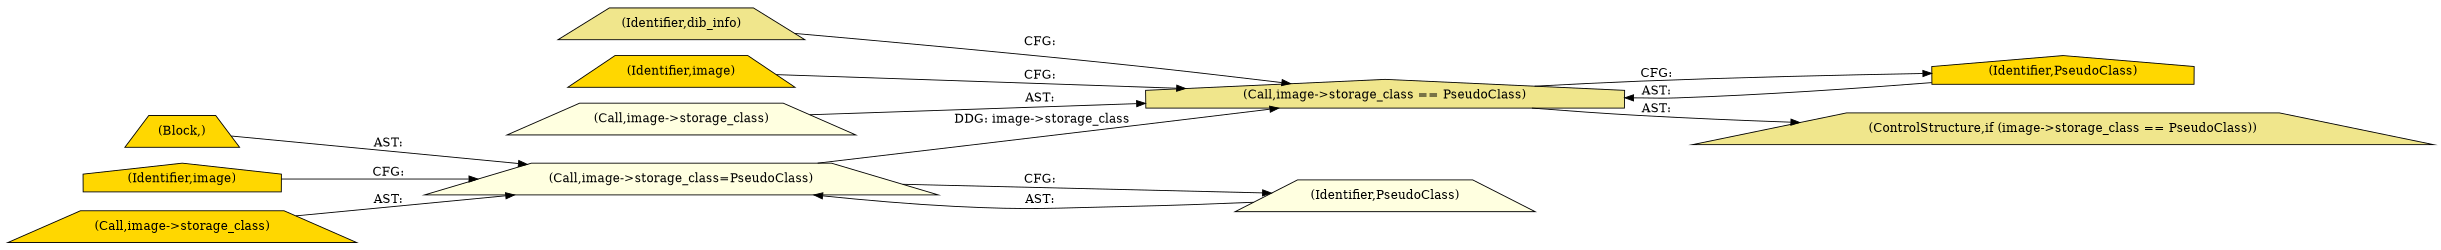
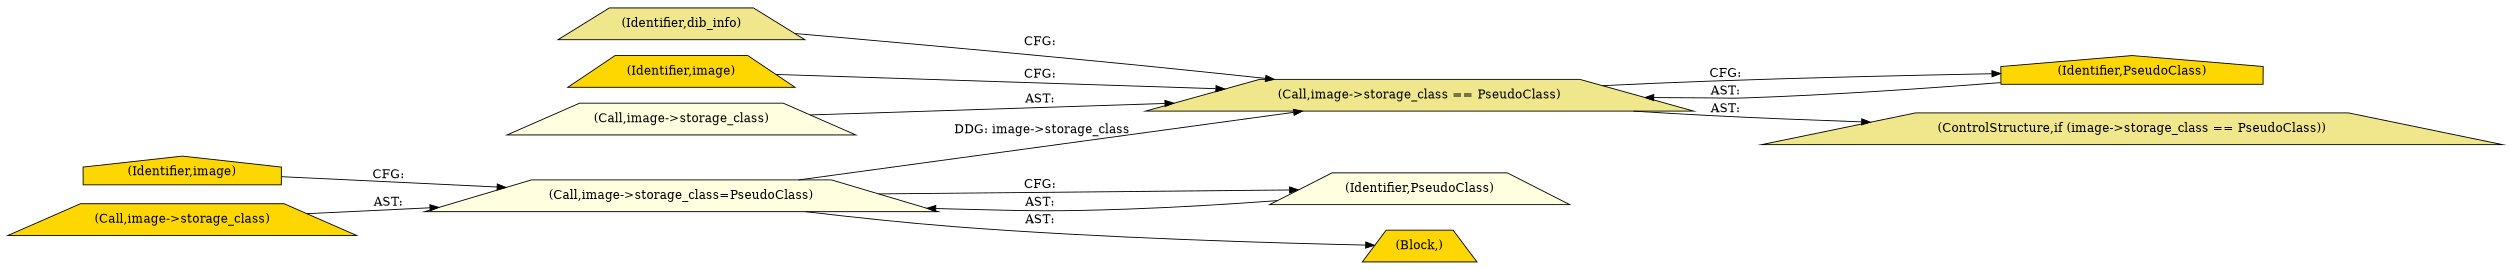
node "(Call,image->storage_class == PseudoClass)": shape house -> trapezium
edge "(Block,)" -> "(Call,image->storage_class=PseudoClass)": reversed
